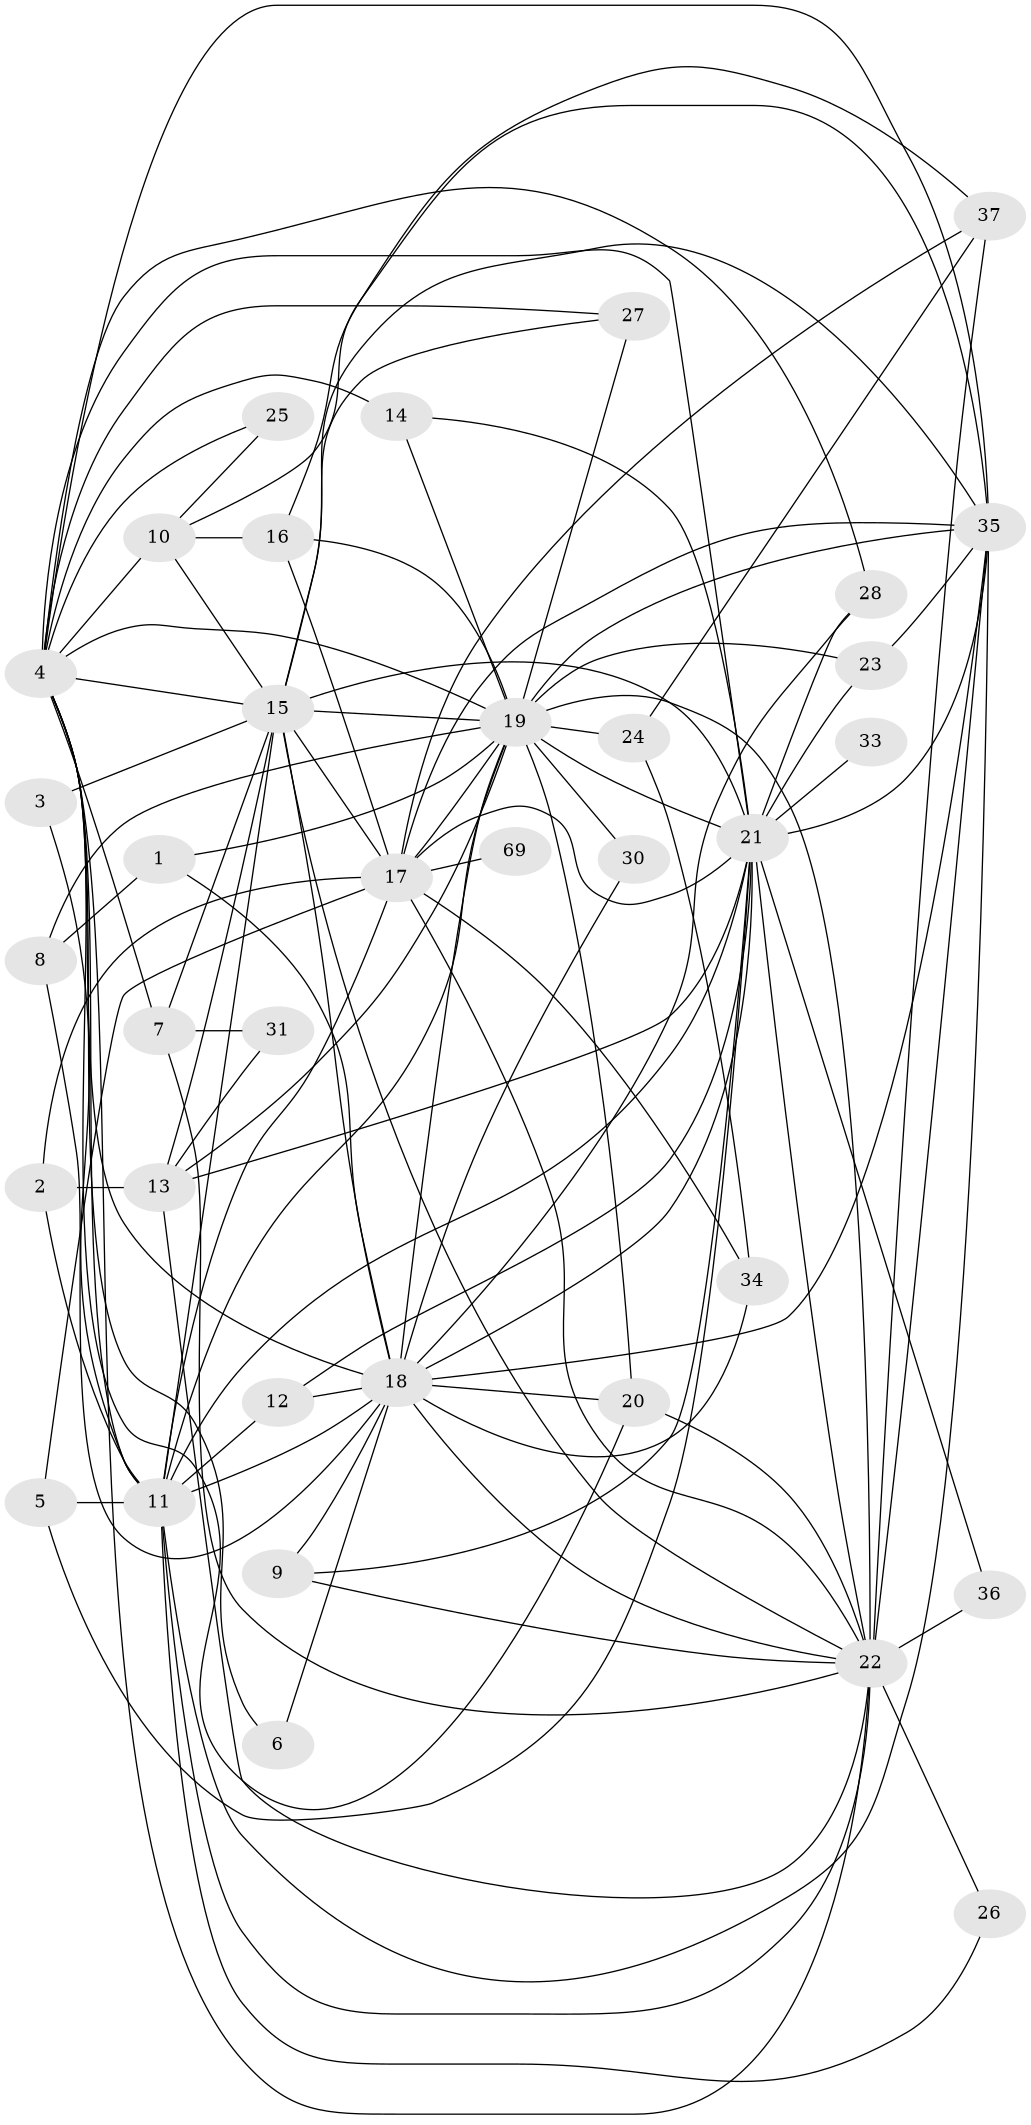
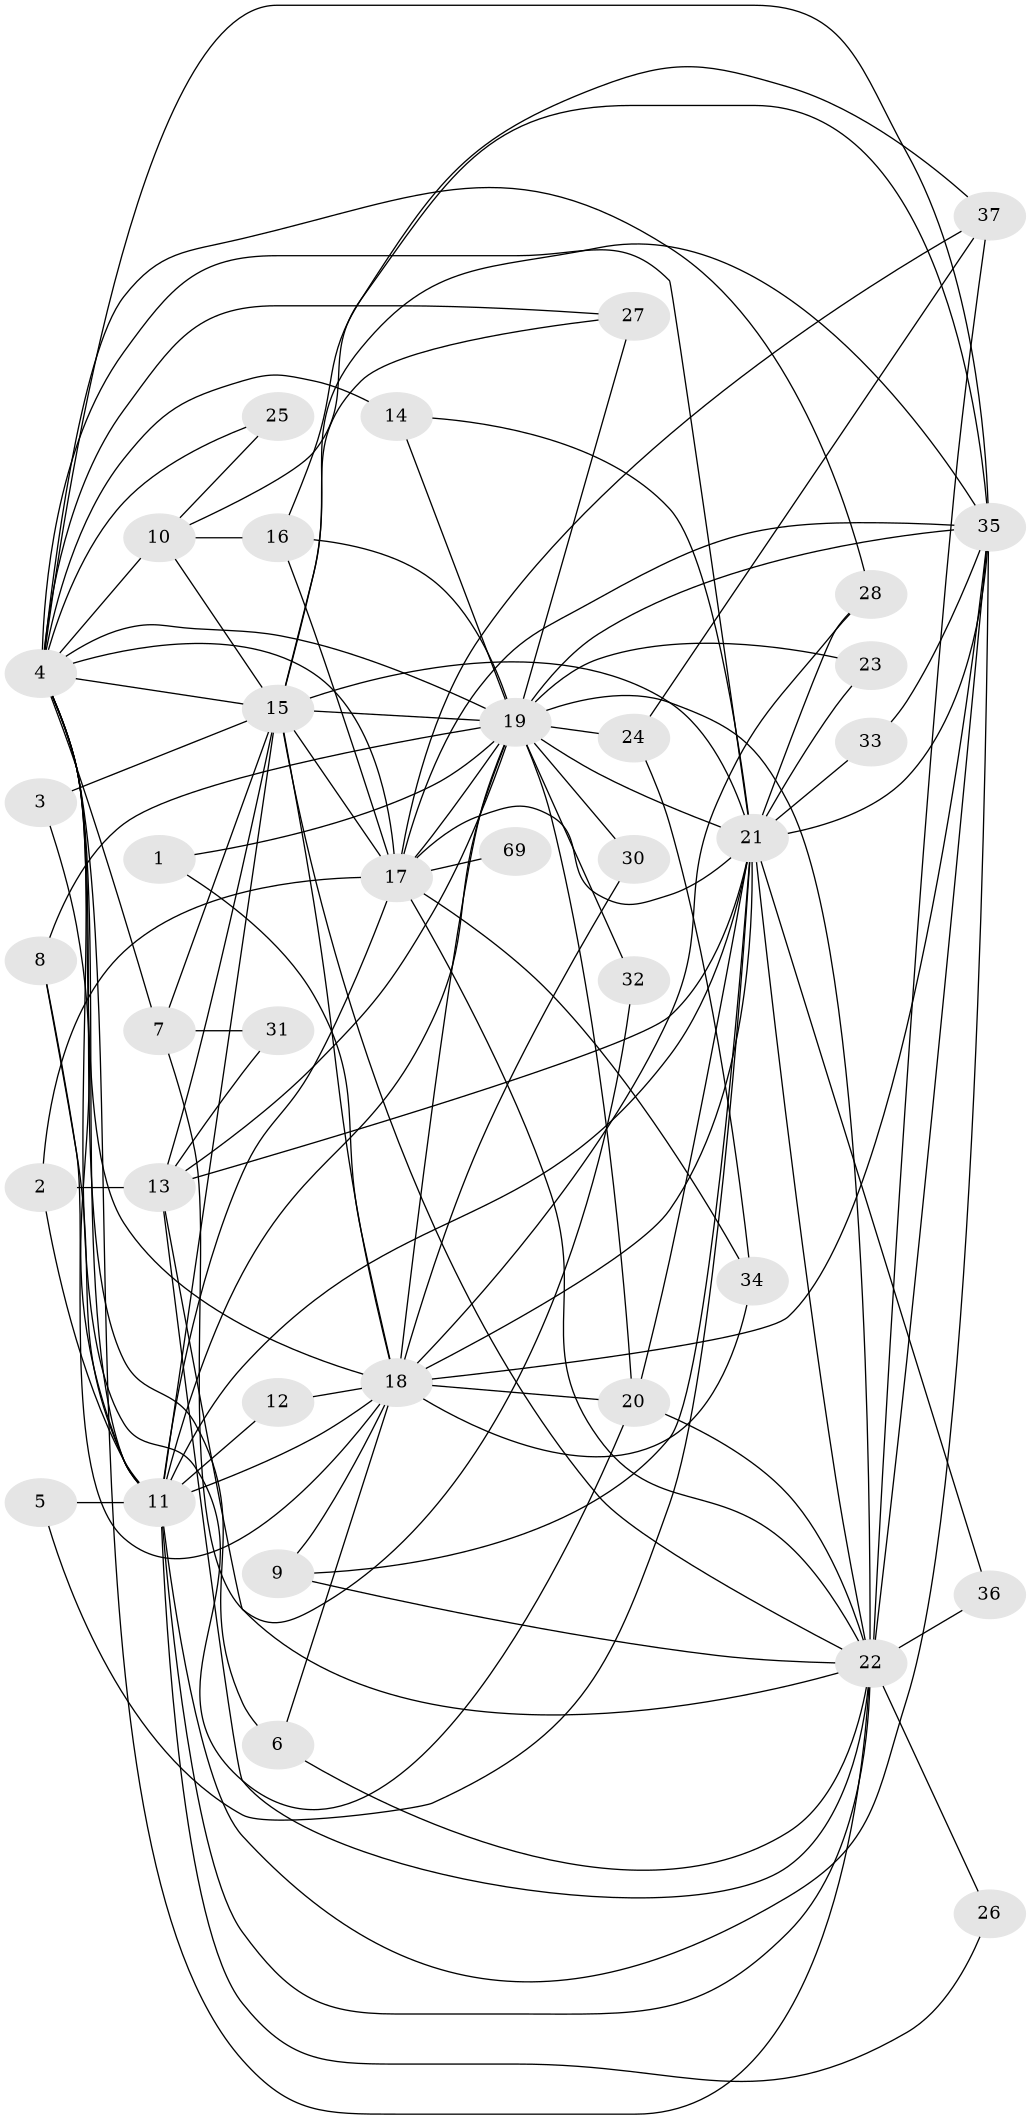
edge "35" -- "23": now "35" -- "33"
edge "1" -- "8": now "11" -- "8"
node "32": added
edge "17" -- "5": now "17" -- "4"
edge "21" -- "12": now "21" -- "20"
edge "18" -- "22": now "6" -- "22"
